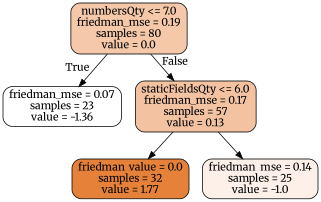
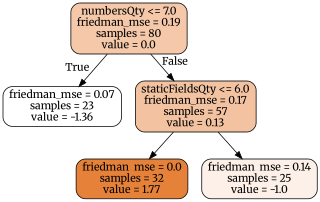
node "friedman_value = 0.0 samples = 32 value = 1.77": label "friedman_value = 0.0 samples = 32 value = 1.77" -> "friedman_mse = 0.0 samples = 32 value = 1.77"
